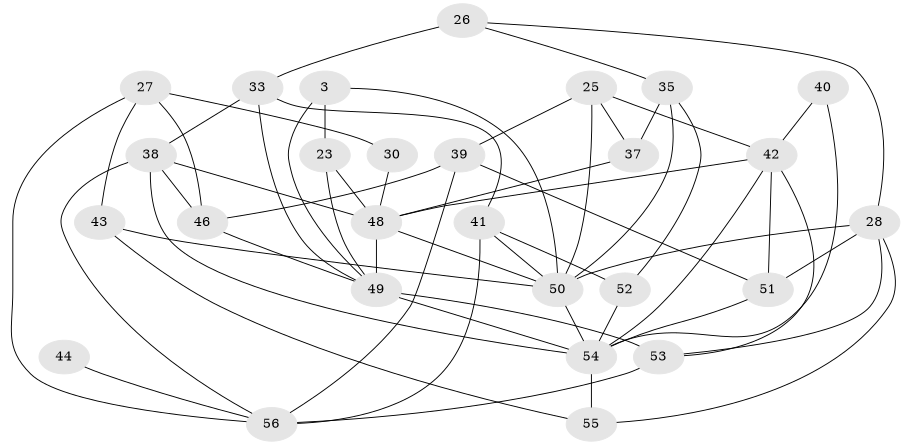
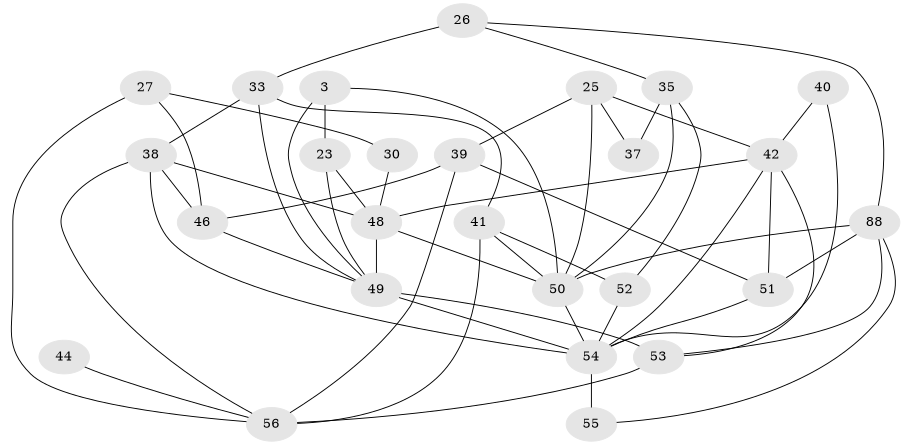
edge "37" -- "48": removed
node "43": removed
node "28": label "28" -> "88"
